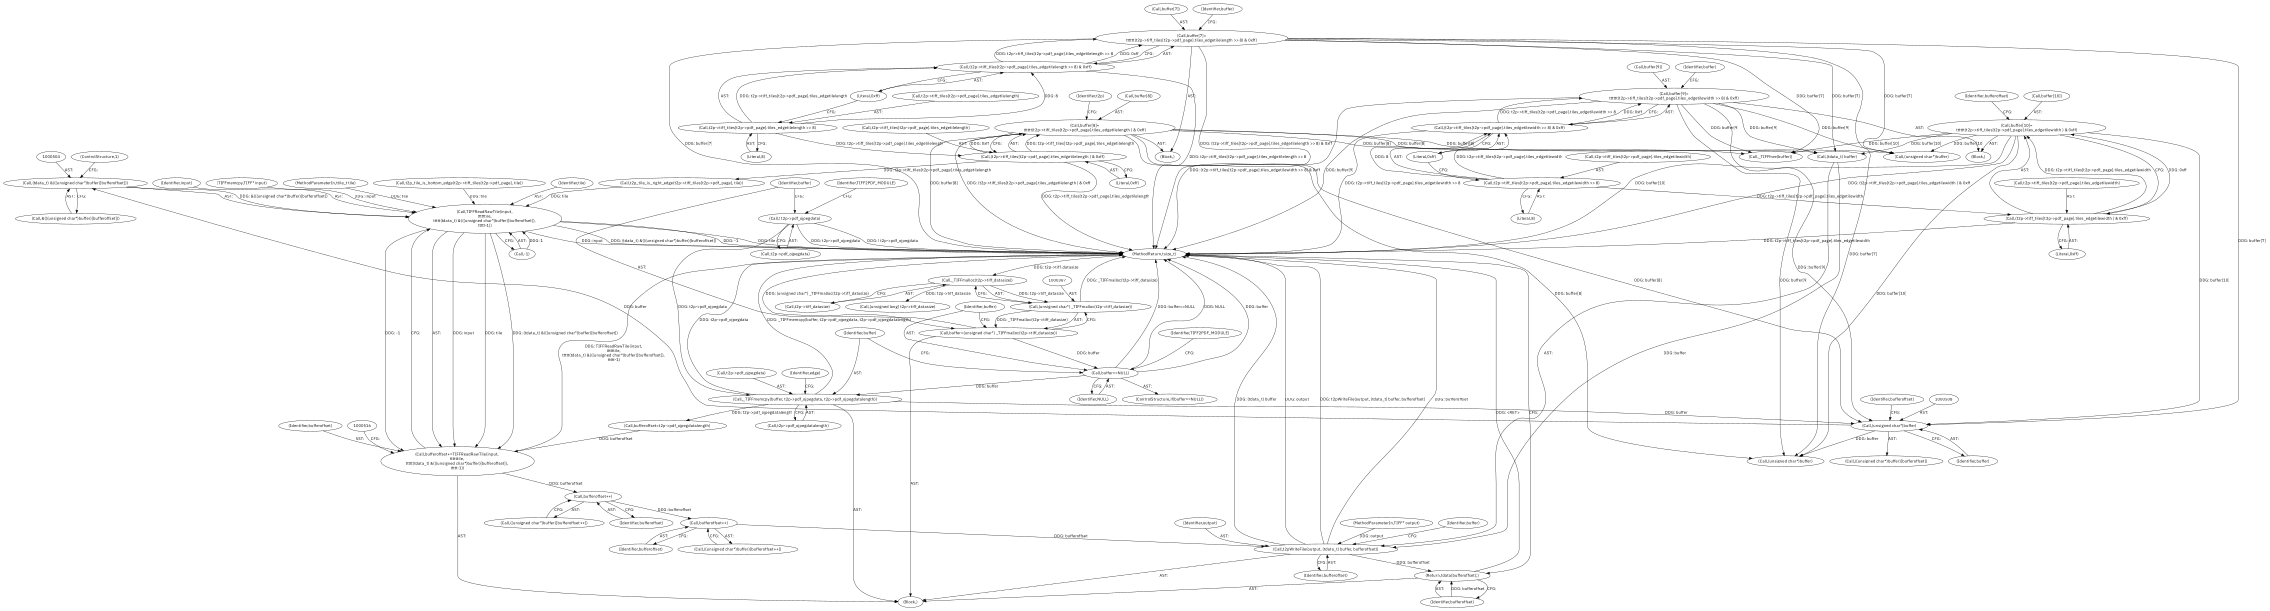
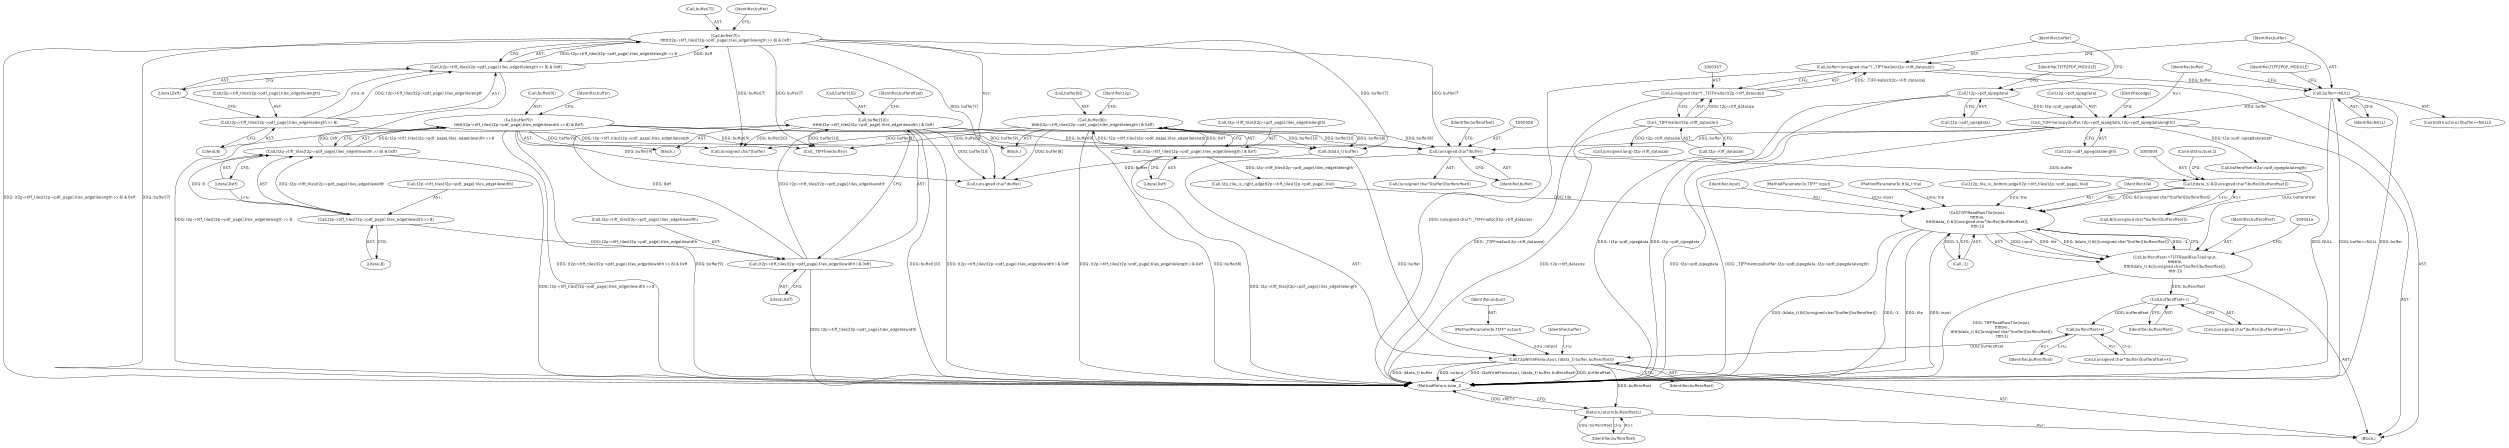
node "(TIFFmemcpy,TIFF* input)": label "(TIFFmemcpy,TIFF* input)" -> "(MethodParameterIn,TIFF* input)"
edge "(MethodReturn,tsize_t)" -> "(Call,_TIFFmalloc(t2p->tiff_datasize))": reversed
edge "(Identifier,output)" -> "(Call,t2pWriteFile(output, (tdata_t) buffer, bufferoffset))": now "(Identifier,output)" -> "(MethodParameterIn,TIFF* output)"
node "(Return,tdata(bufferoffset);)": label "(Return,tdata(bufferoffset);)" -> "(Return,return(bufferoffset);)"
